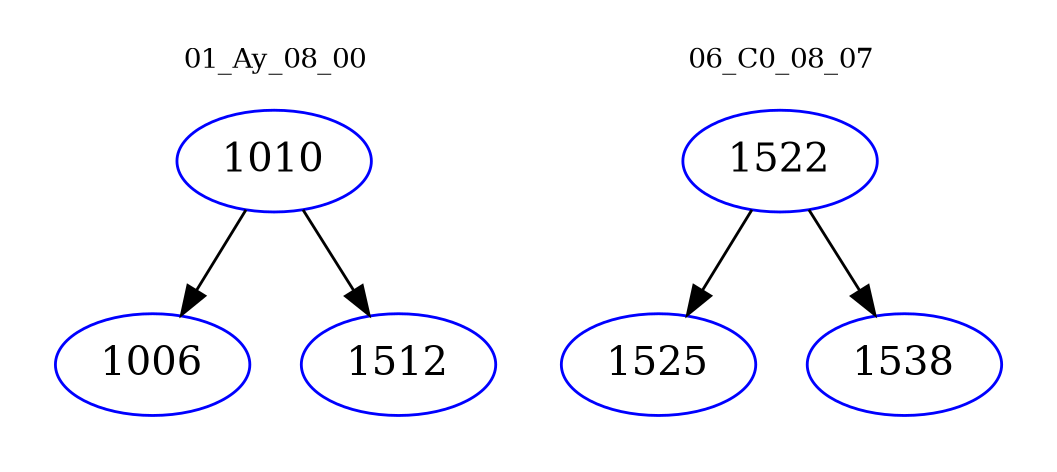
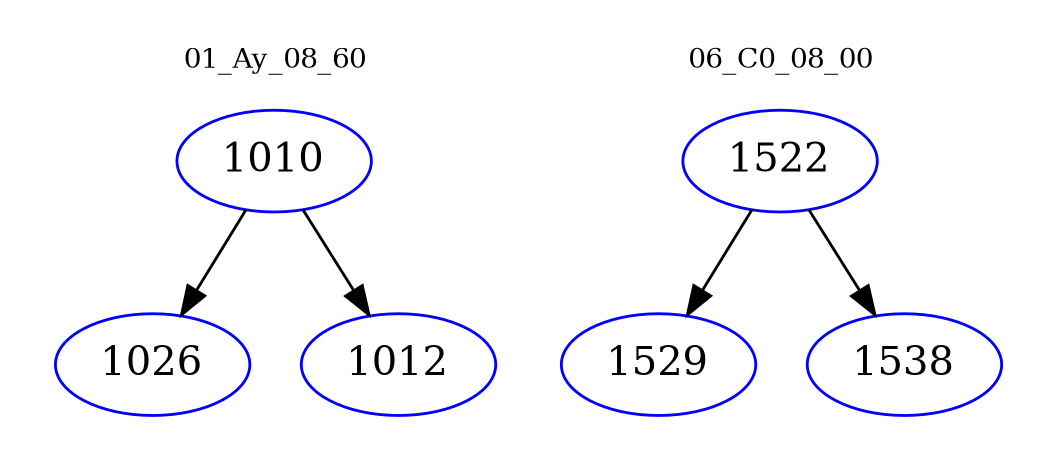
cluster "01_Ay_08_00": label "01_Ay_08_00" -> "01_Ay_08_60"
cluster "06_C0_08_07": label "06_C0_08_07" -> "06_C0_08_00"
node "1006": label "1006" -> "1026"
node "1512": label "1512" -> "1012"
node "1525": label "1525" -> "1529"
